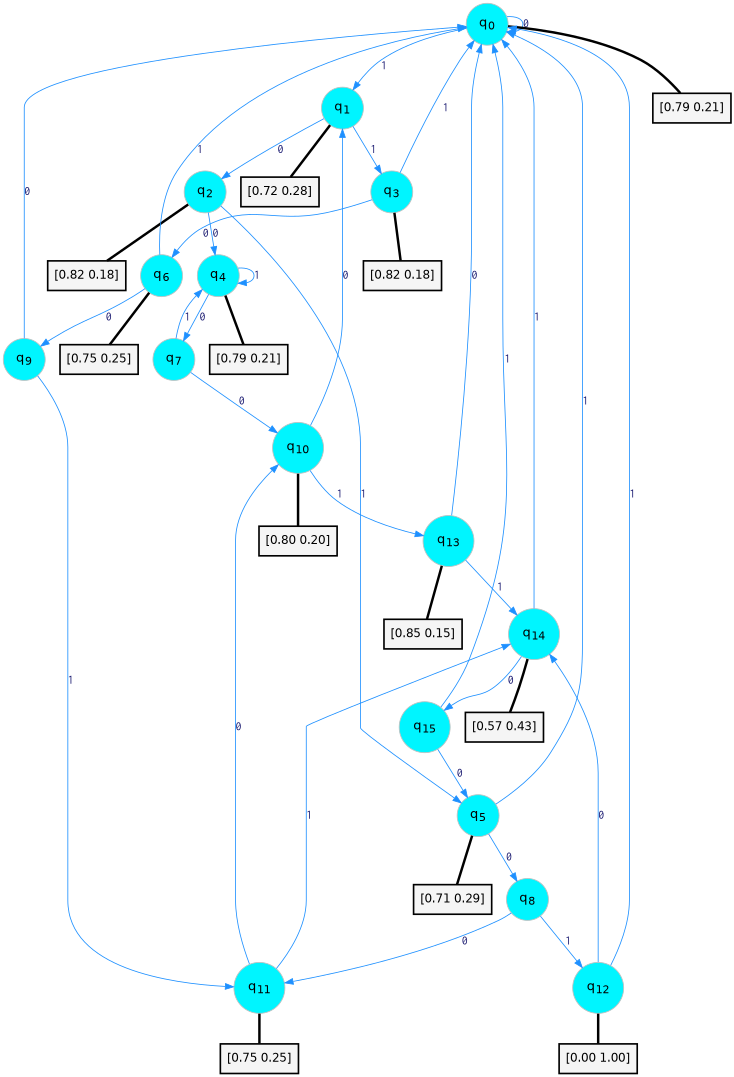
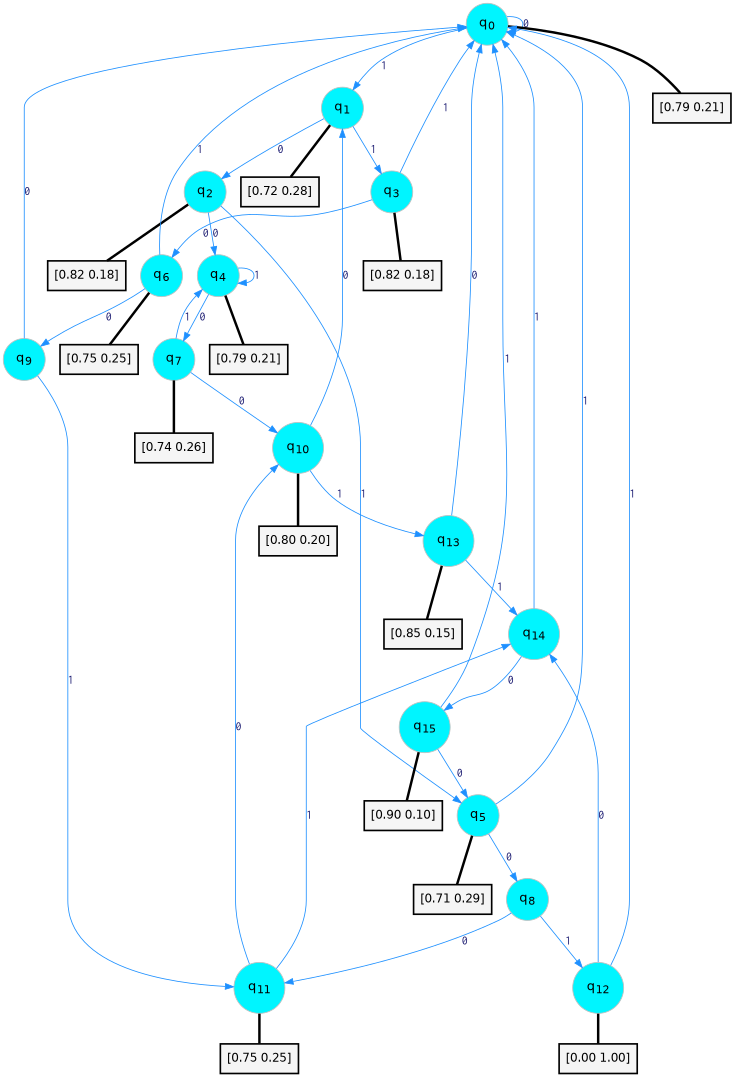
node "[0.74 0.26]": added
node "[0.57 0.43]": removed
node "[0.90 0.10]": added
